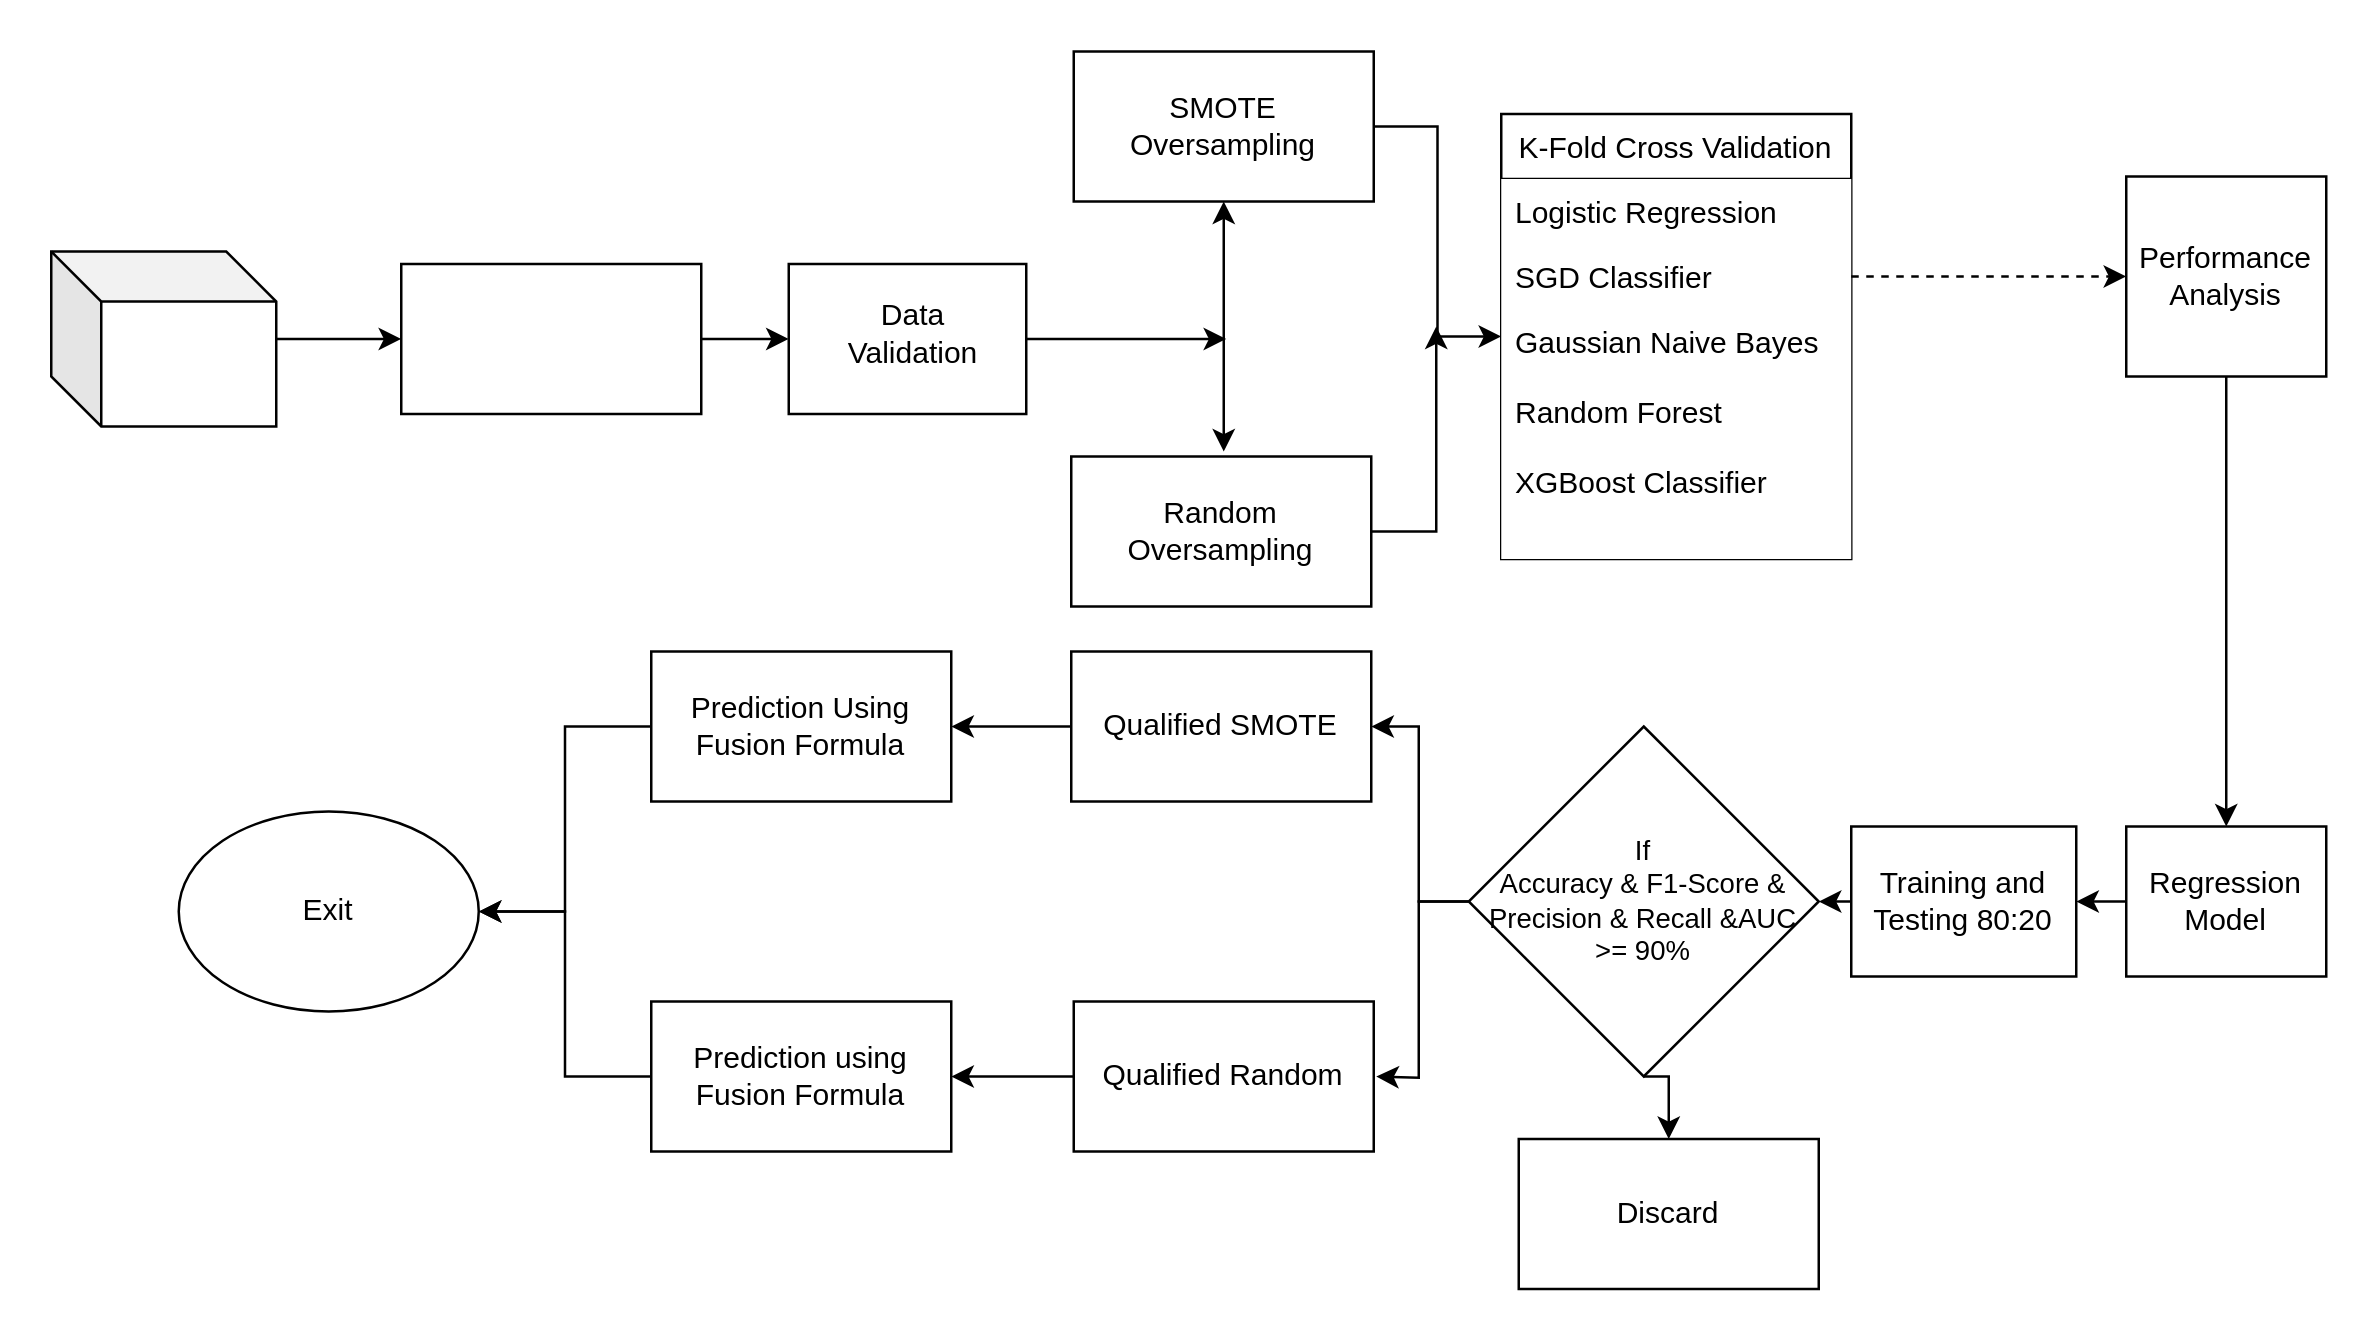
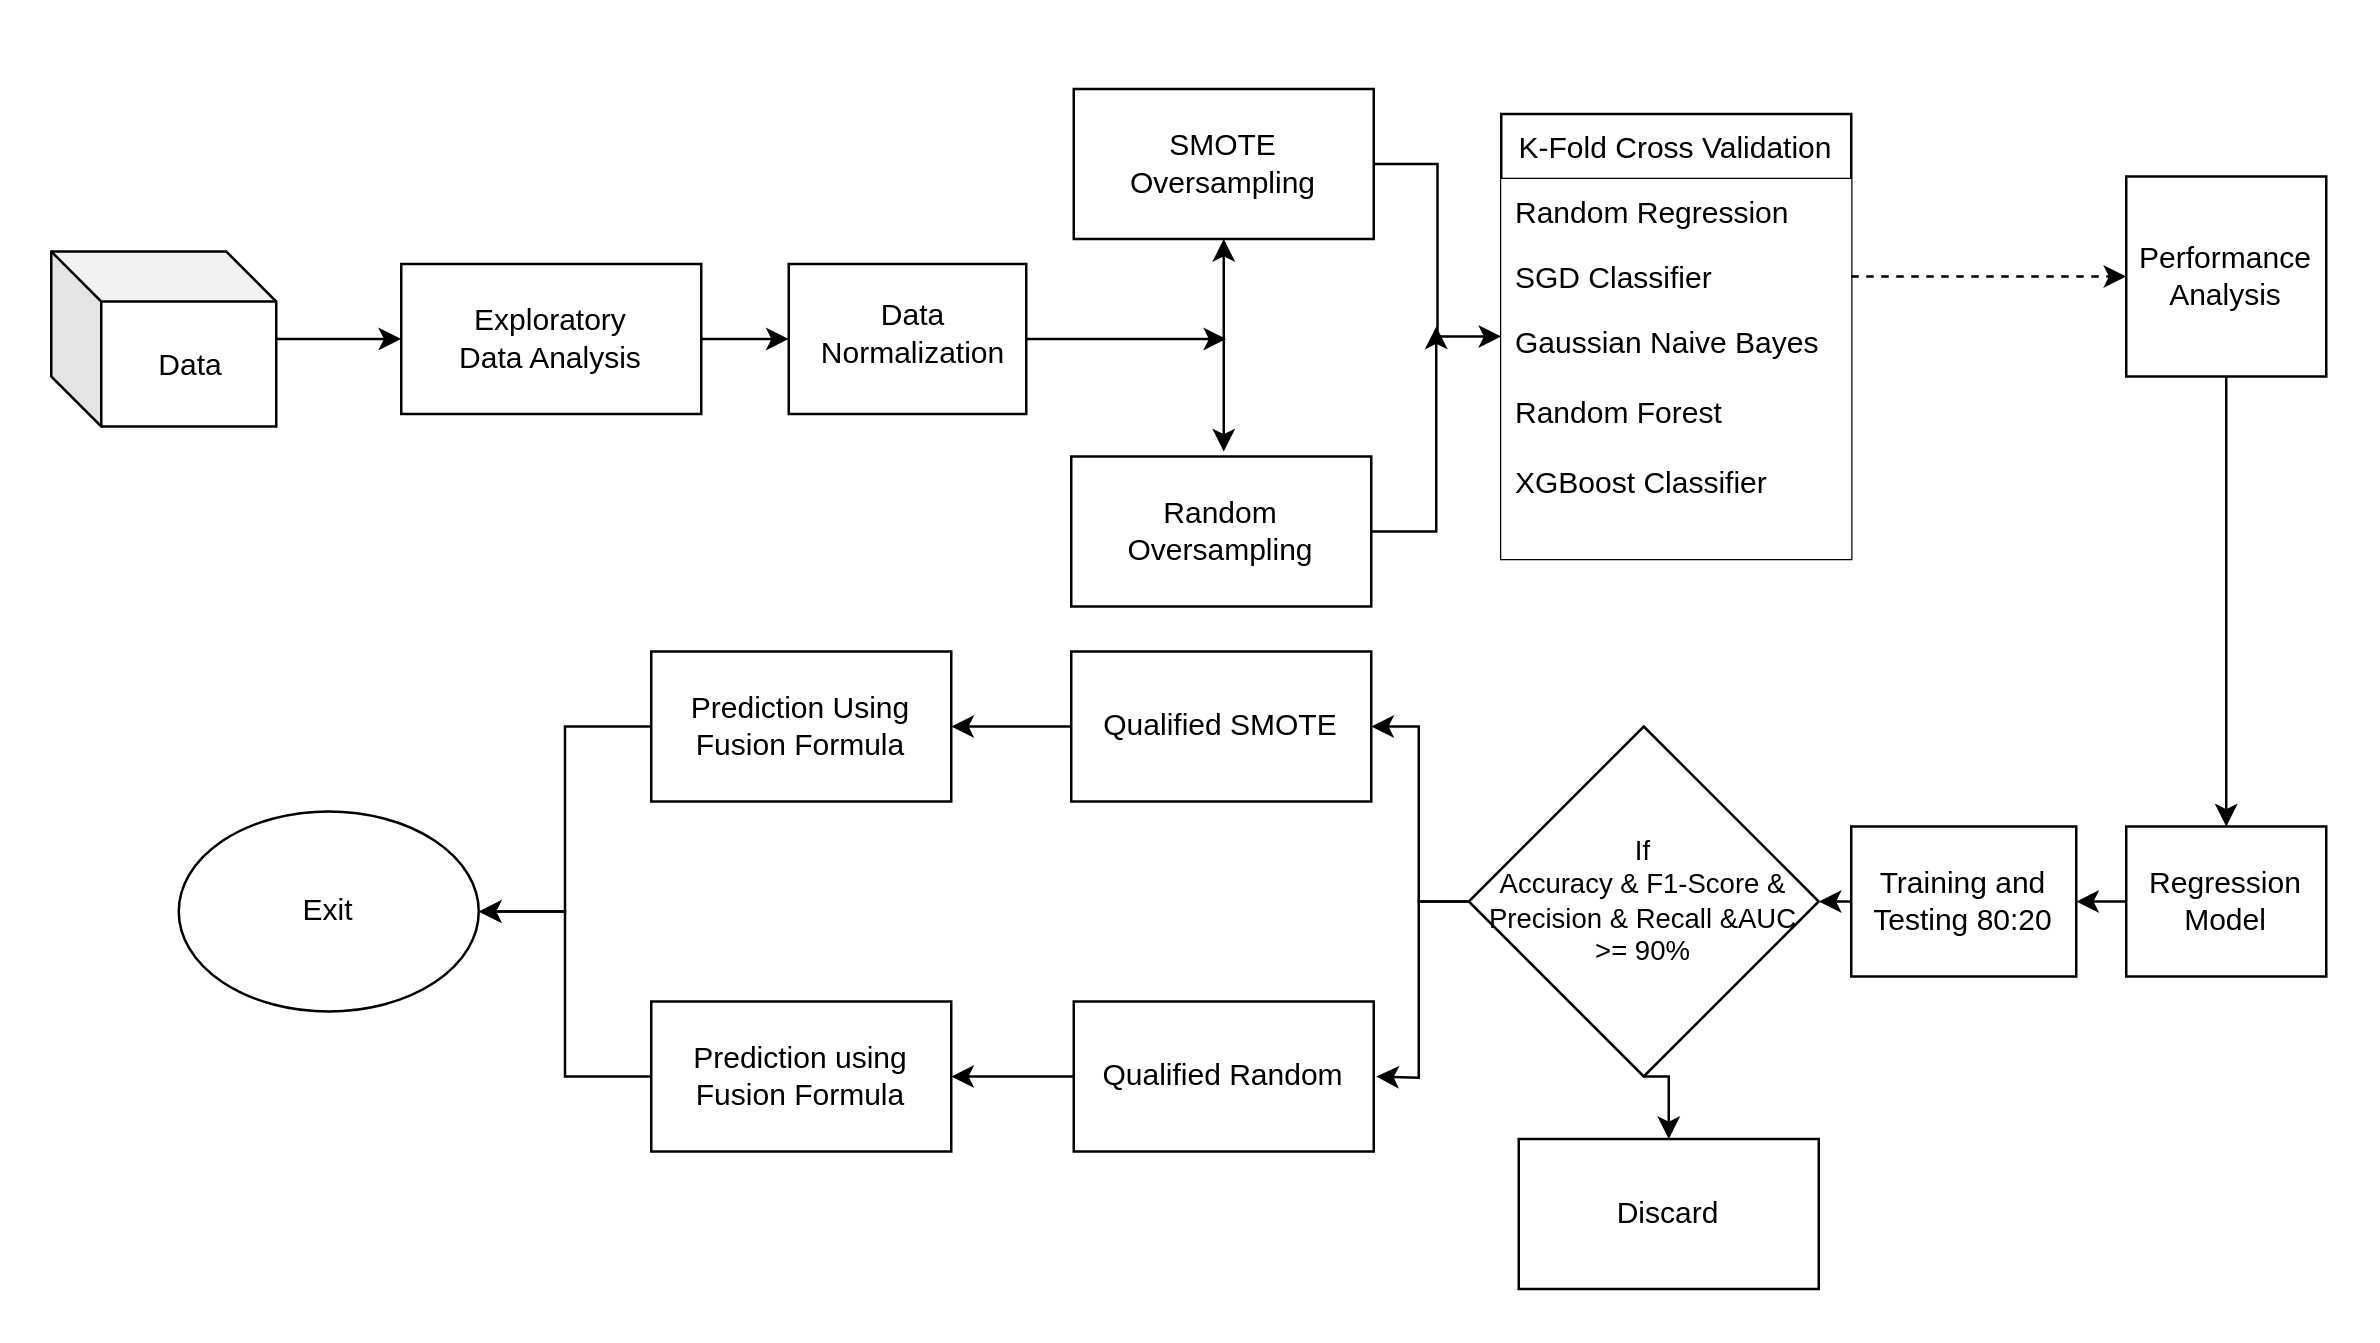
node "SMOTE Oversampling": moved (1224, 126) -> (1224, 164)
node "Logistic Regression": label "Logistic Regression" -> "Random Regression"
node "Data Validation": label "Data Validation" -> "Data Normalization"
node "Exploratory Data Analysis": added
node "Data": added
